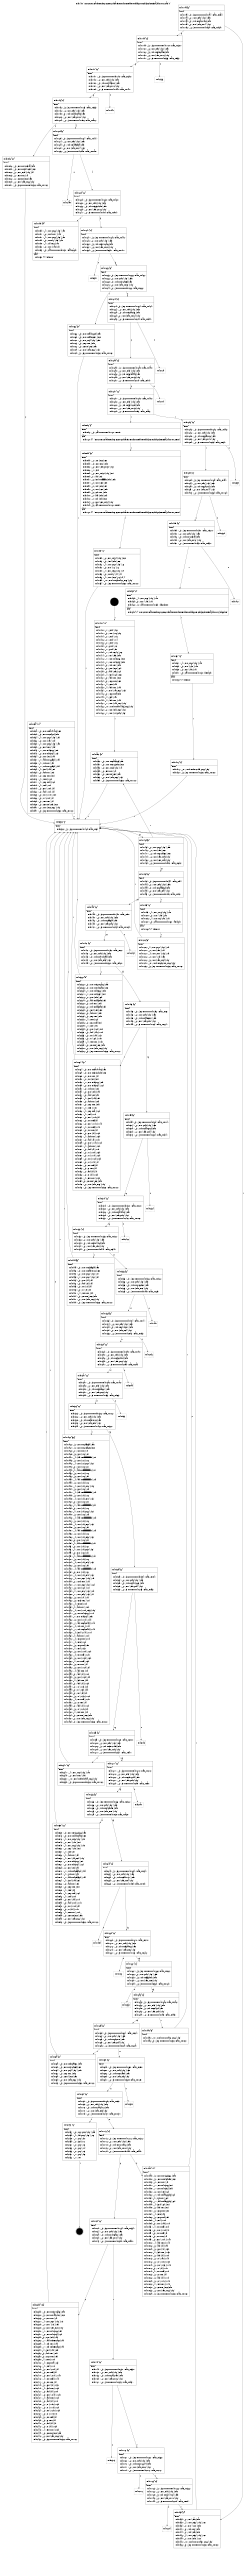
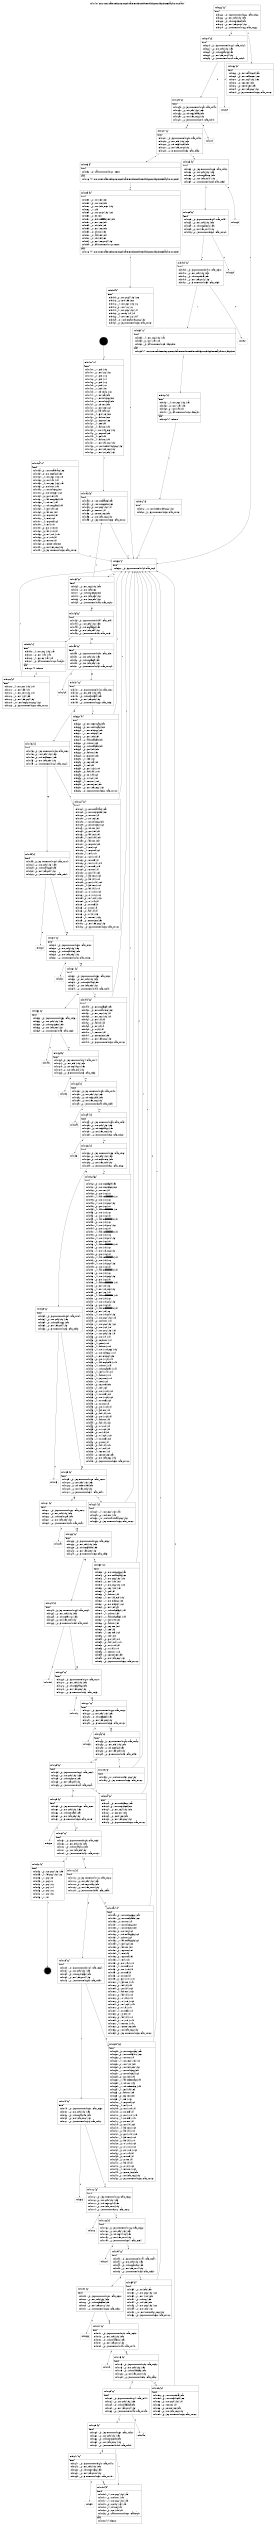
edge "0x401847 [28]" -> "0x401863 [28]": now "0x401847 [28]" -> "0x401d0d [29]"
edge "0x401783 [28]" -> "0x401f39 [34]": now "0x401783 [28]" -> "0x40179f [28]"
